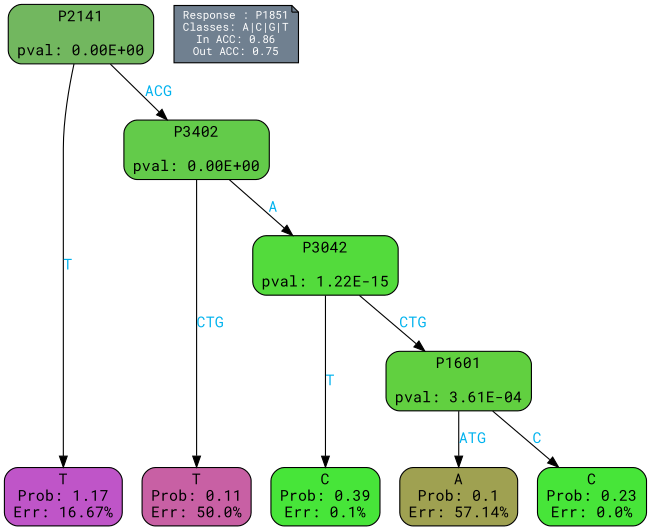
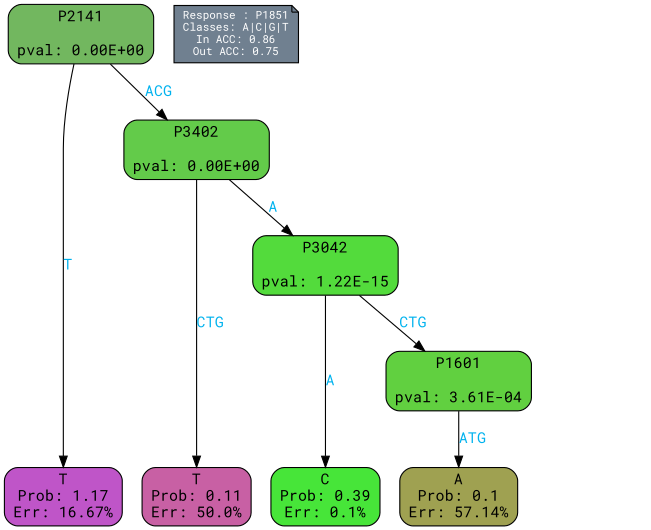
edge "P3042 pval: 1.22E-15" -> "C Prob: 0.39 Err: 0.1%": label "T" -> "A"
node "C Prob: 0.23 Err: 0.0%": removed
